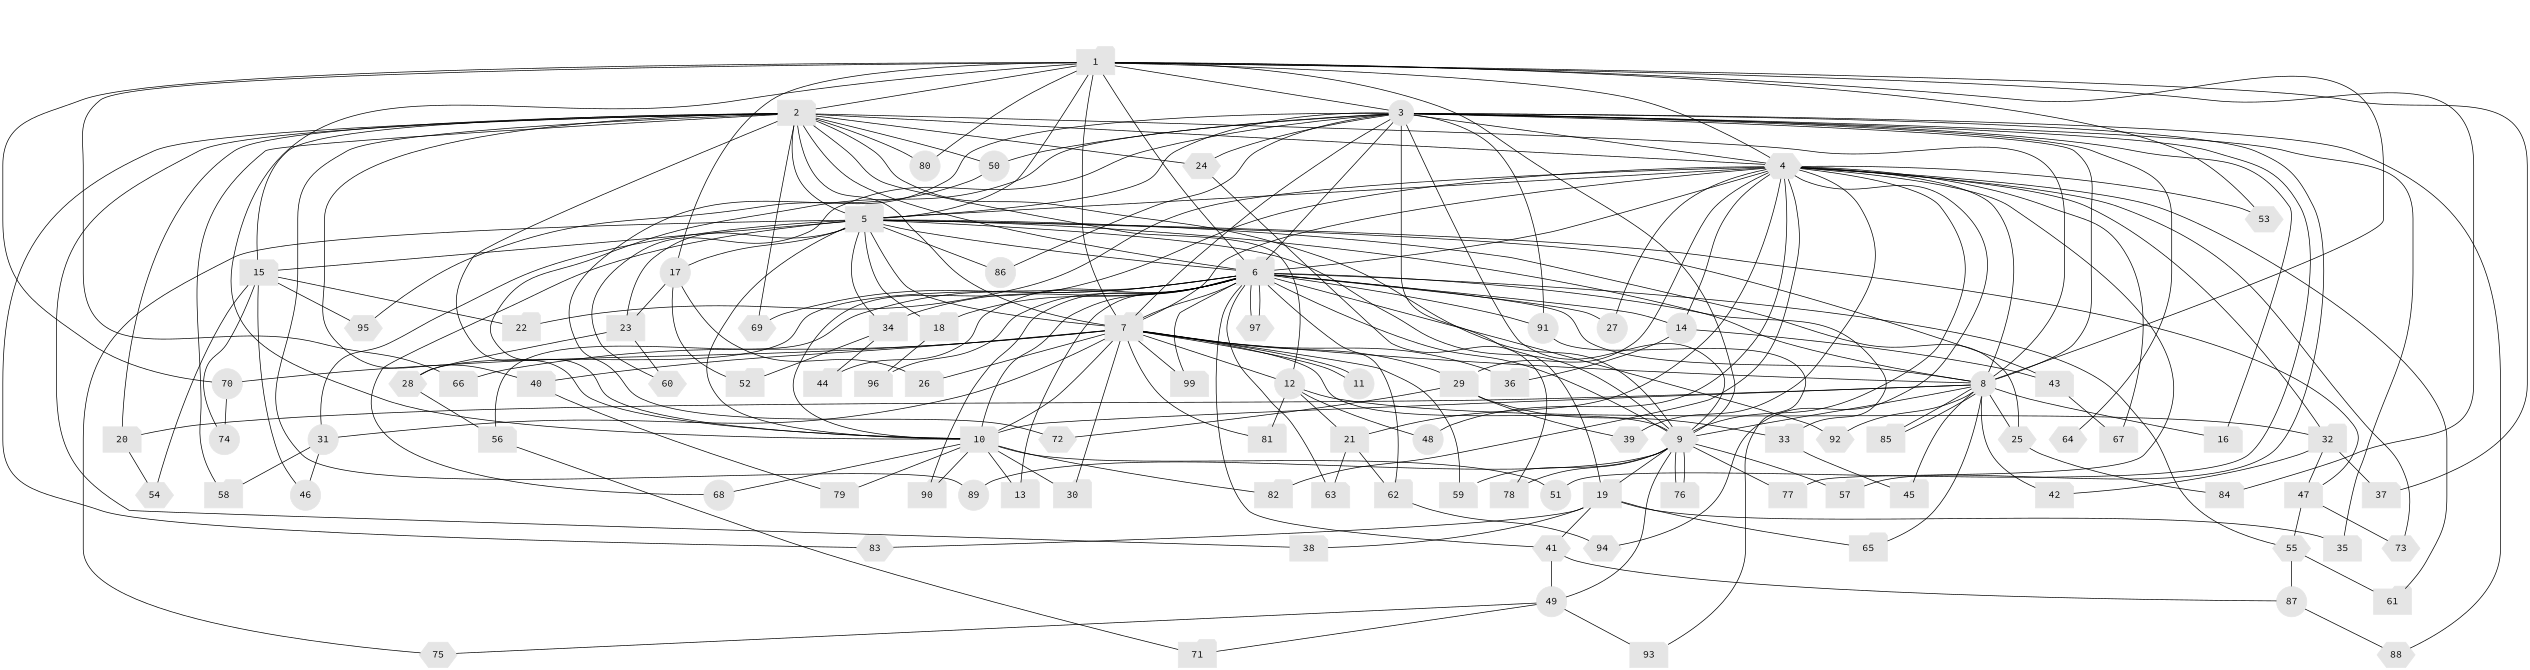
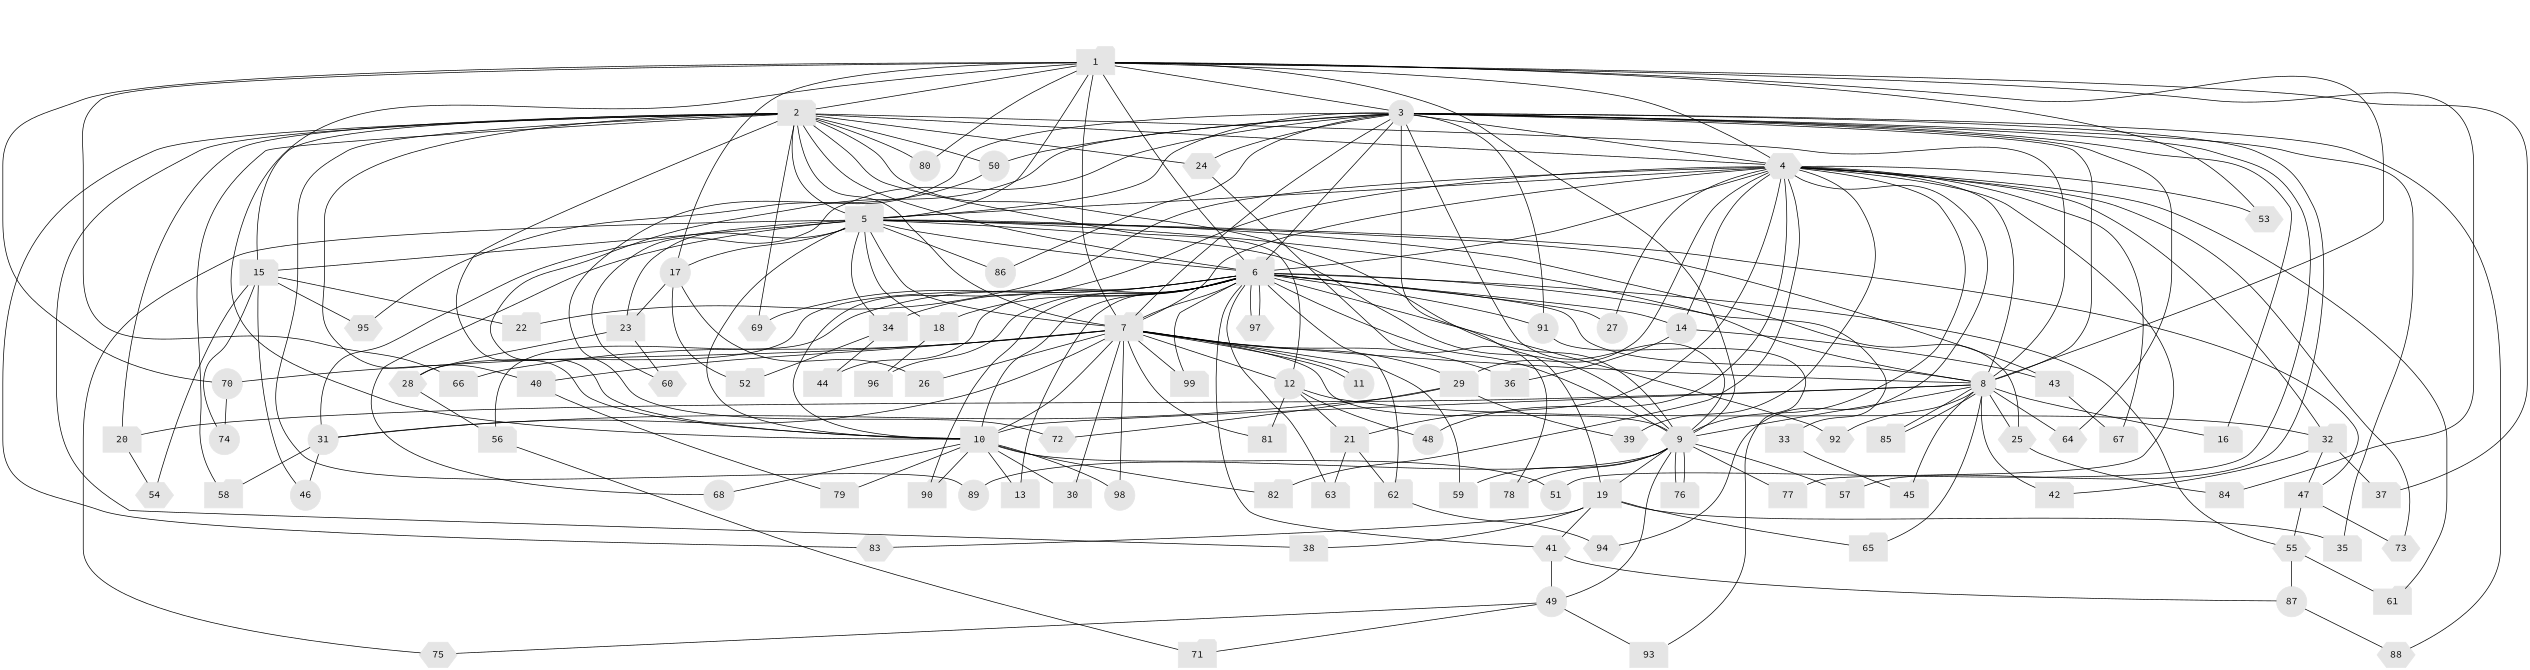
edge "8" -- "64": added
edge "29" -- "33": now "29" -- "31"
node "98": added
